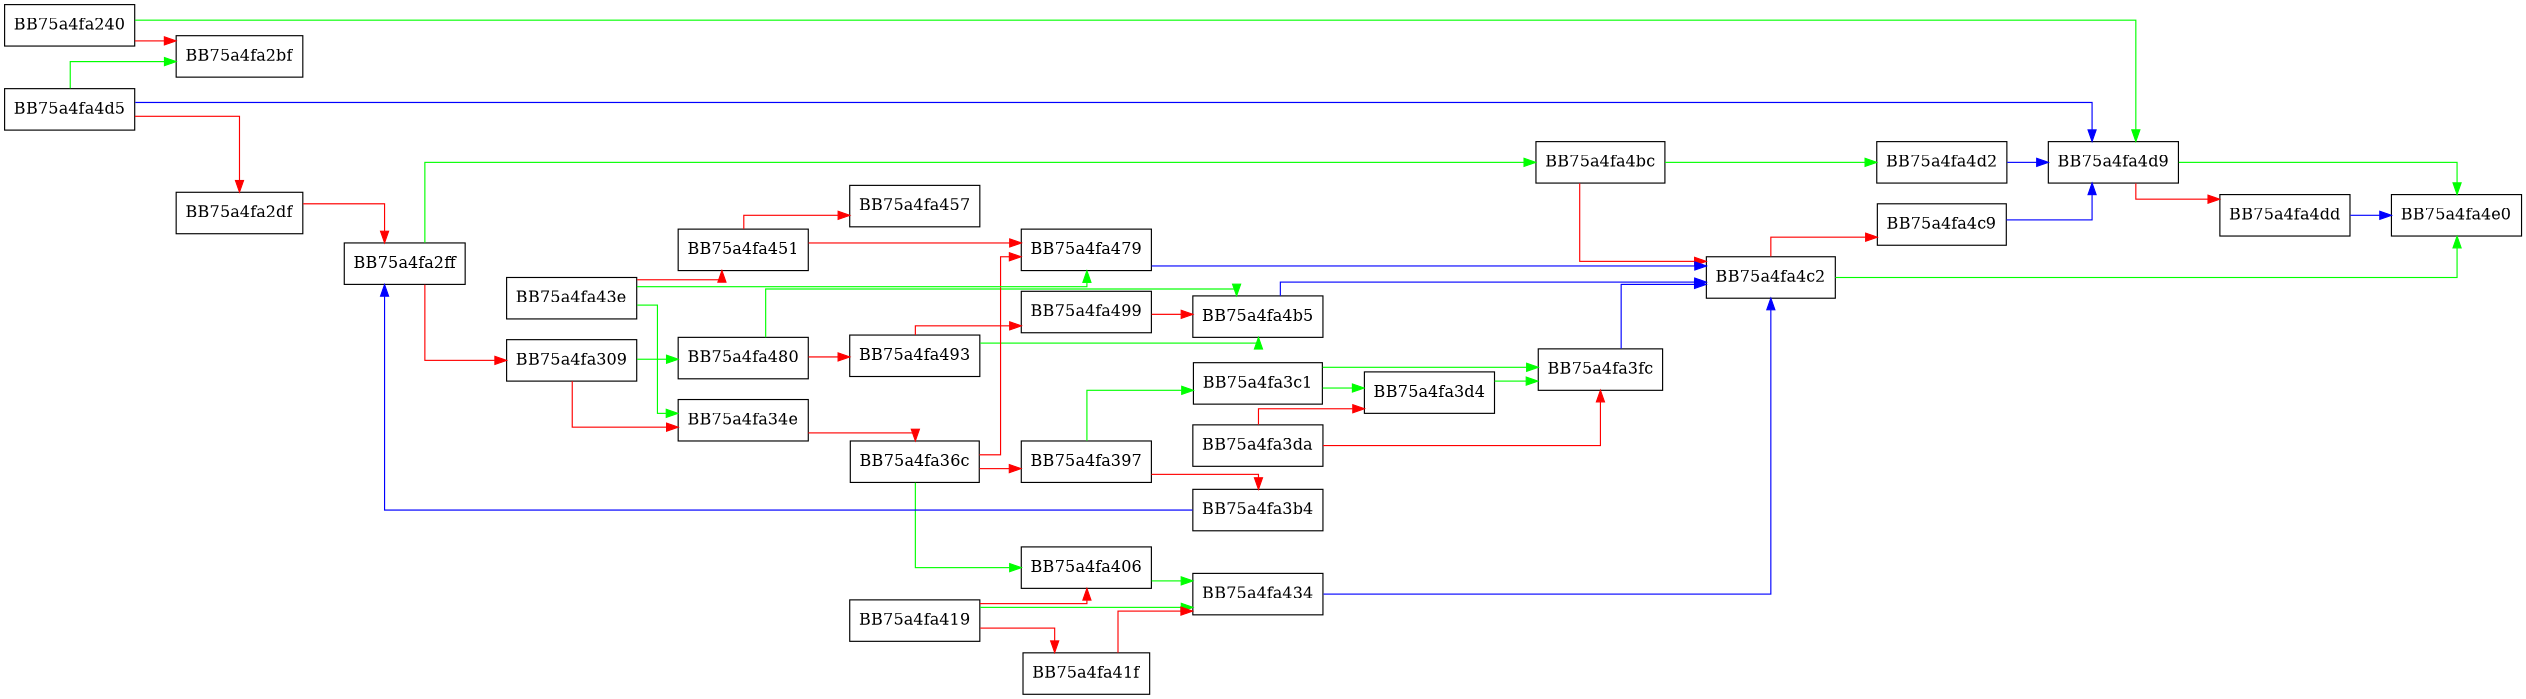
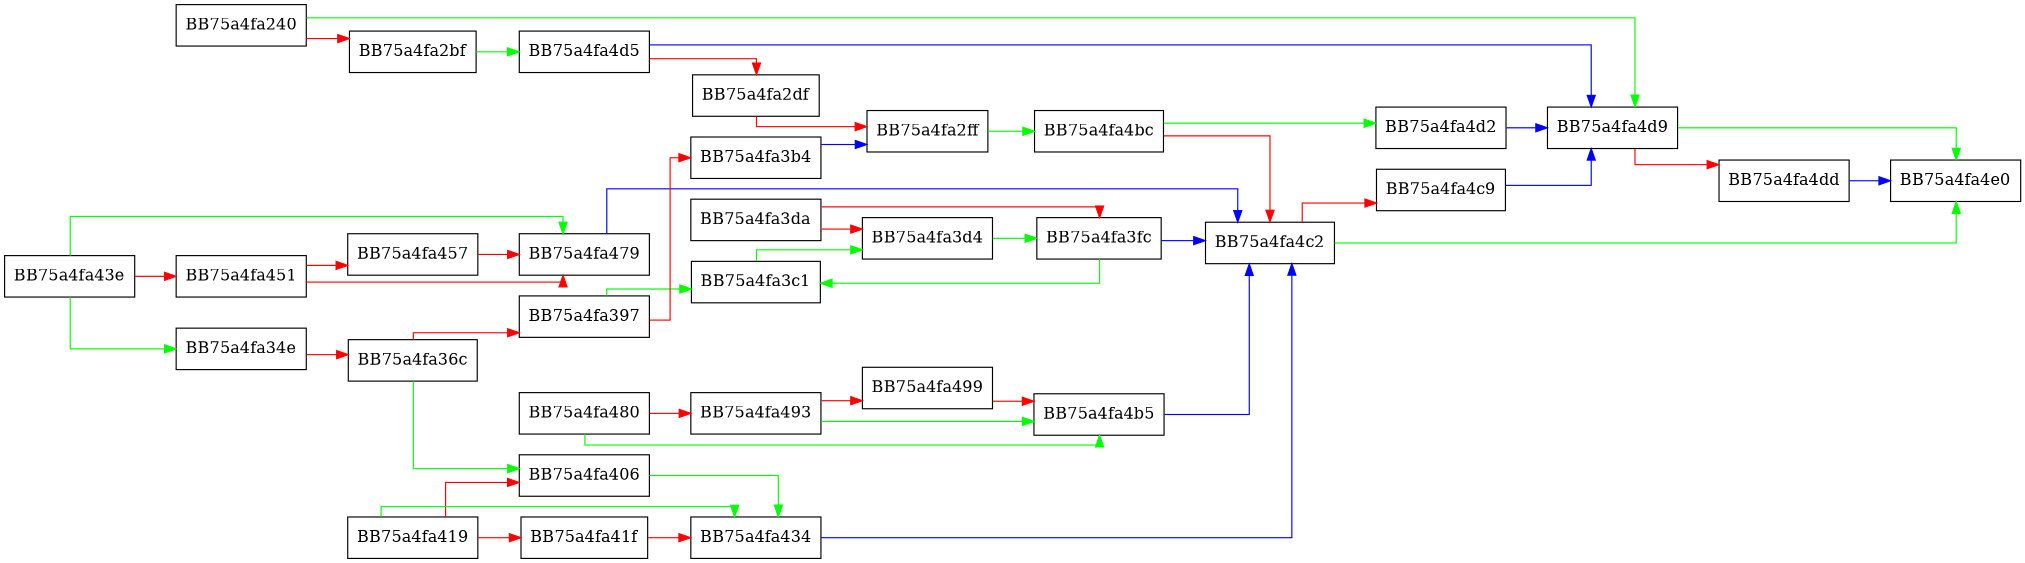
edge "BB75a4fa4d5" -> "BB75a4fa2bf": reversed
node "BB75a4fa309": removed
edge "BB75a4fa36c" -> "BB75a4fa479": now "BB75a4fa457" -> "BB75a4fa479"
edge "BB75a4fa3c1" -> "BB75a4fa3fc": reversed
